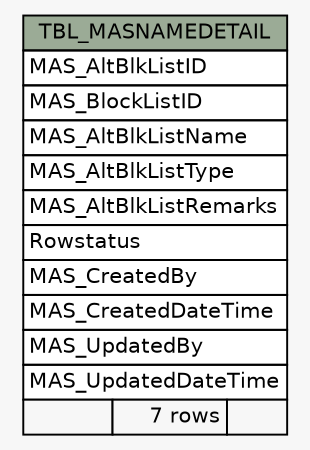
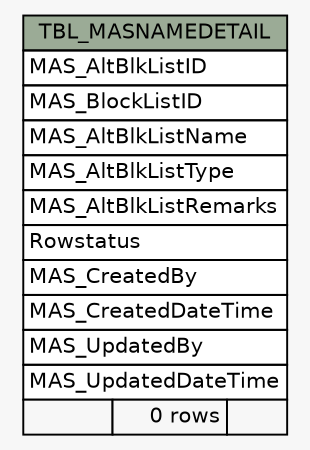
node "TBL_MASNAMEDETAIL": text "7 rows" -> "0 rows"
